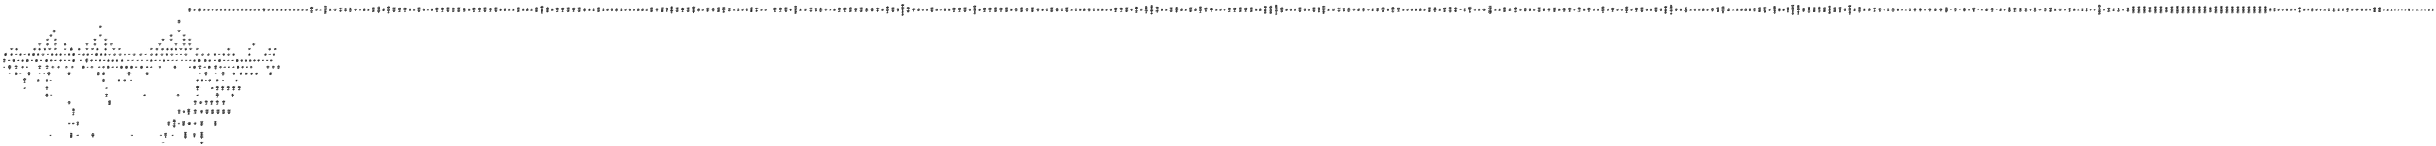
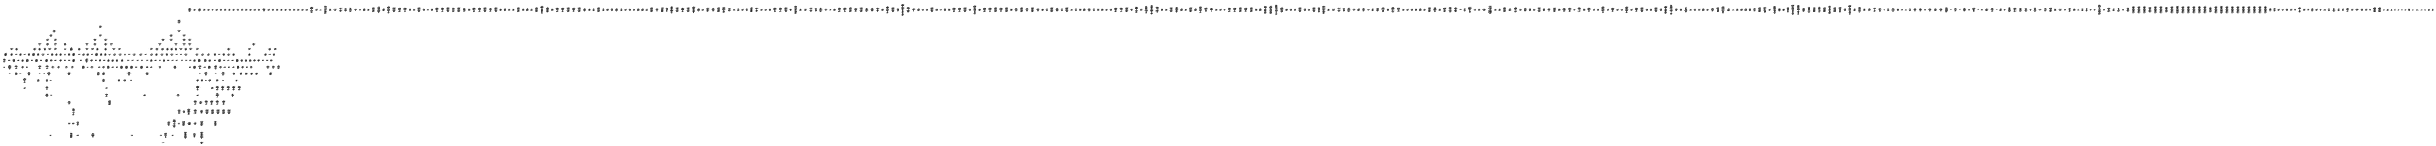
node "# 0xe41 JUMPDEST PUSHX Data PUSHX Data JUMP": added
